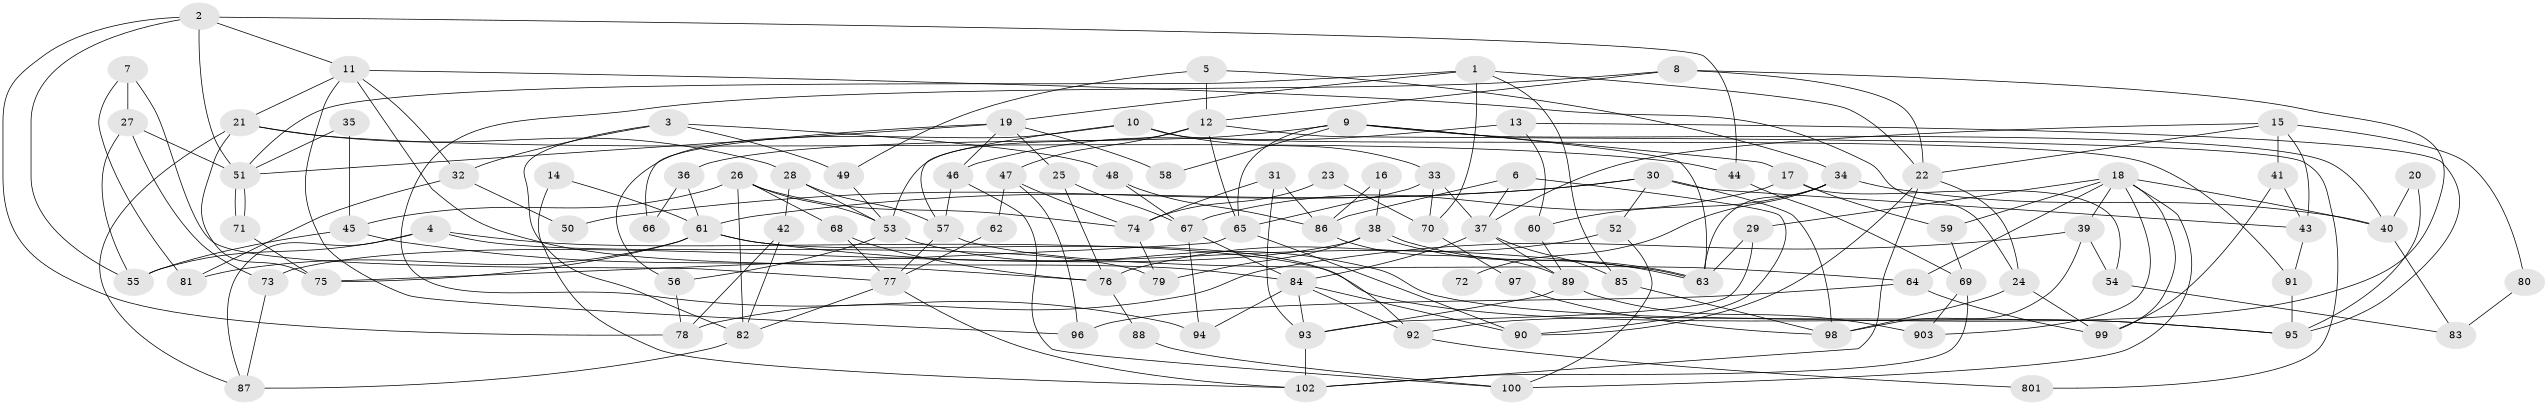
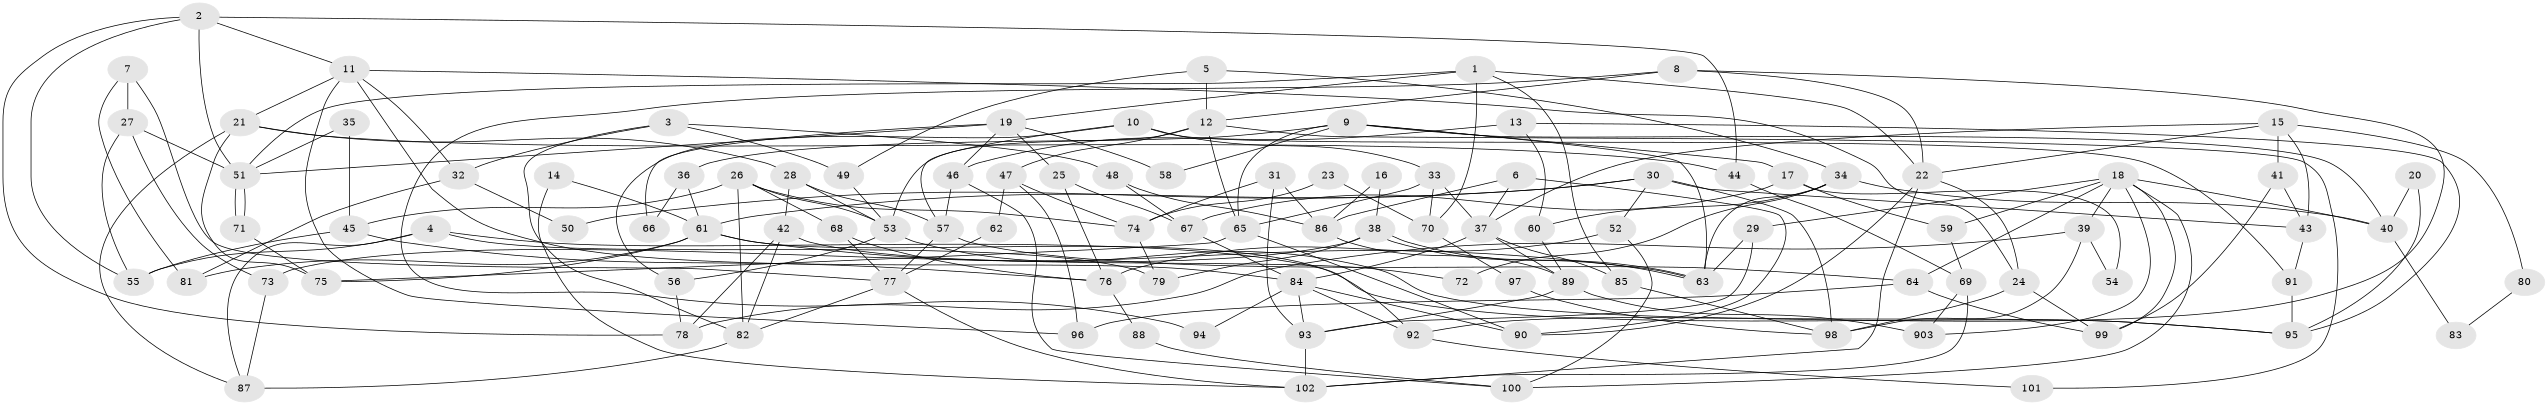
edge "42" -- "72": added
edge "67" -- "94": removed
edge "54" -- "83": removed
node "801": label "801" -> "101"
